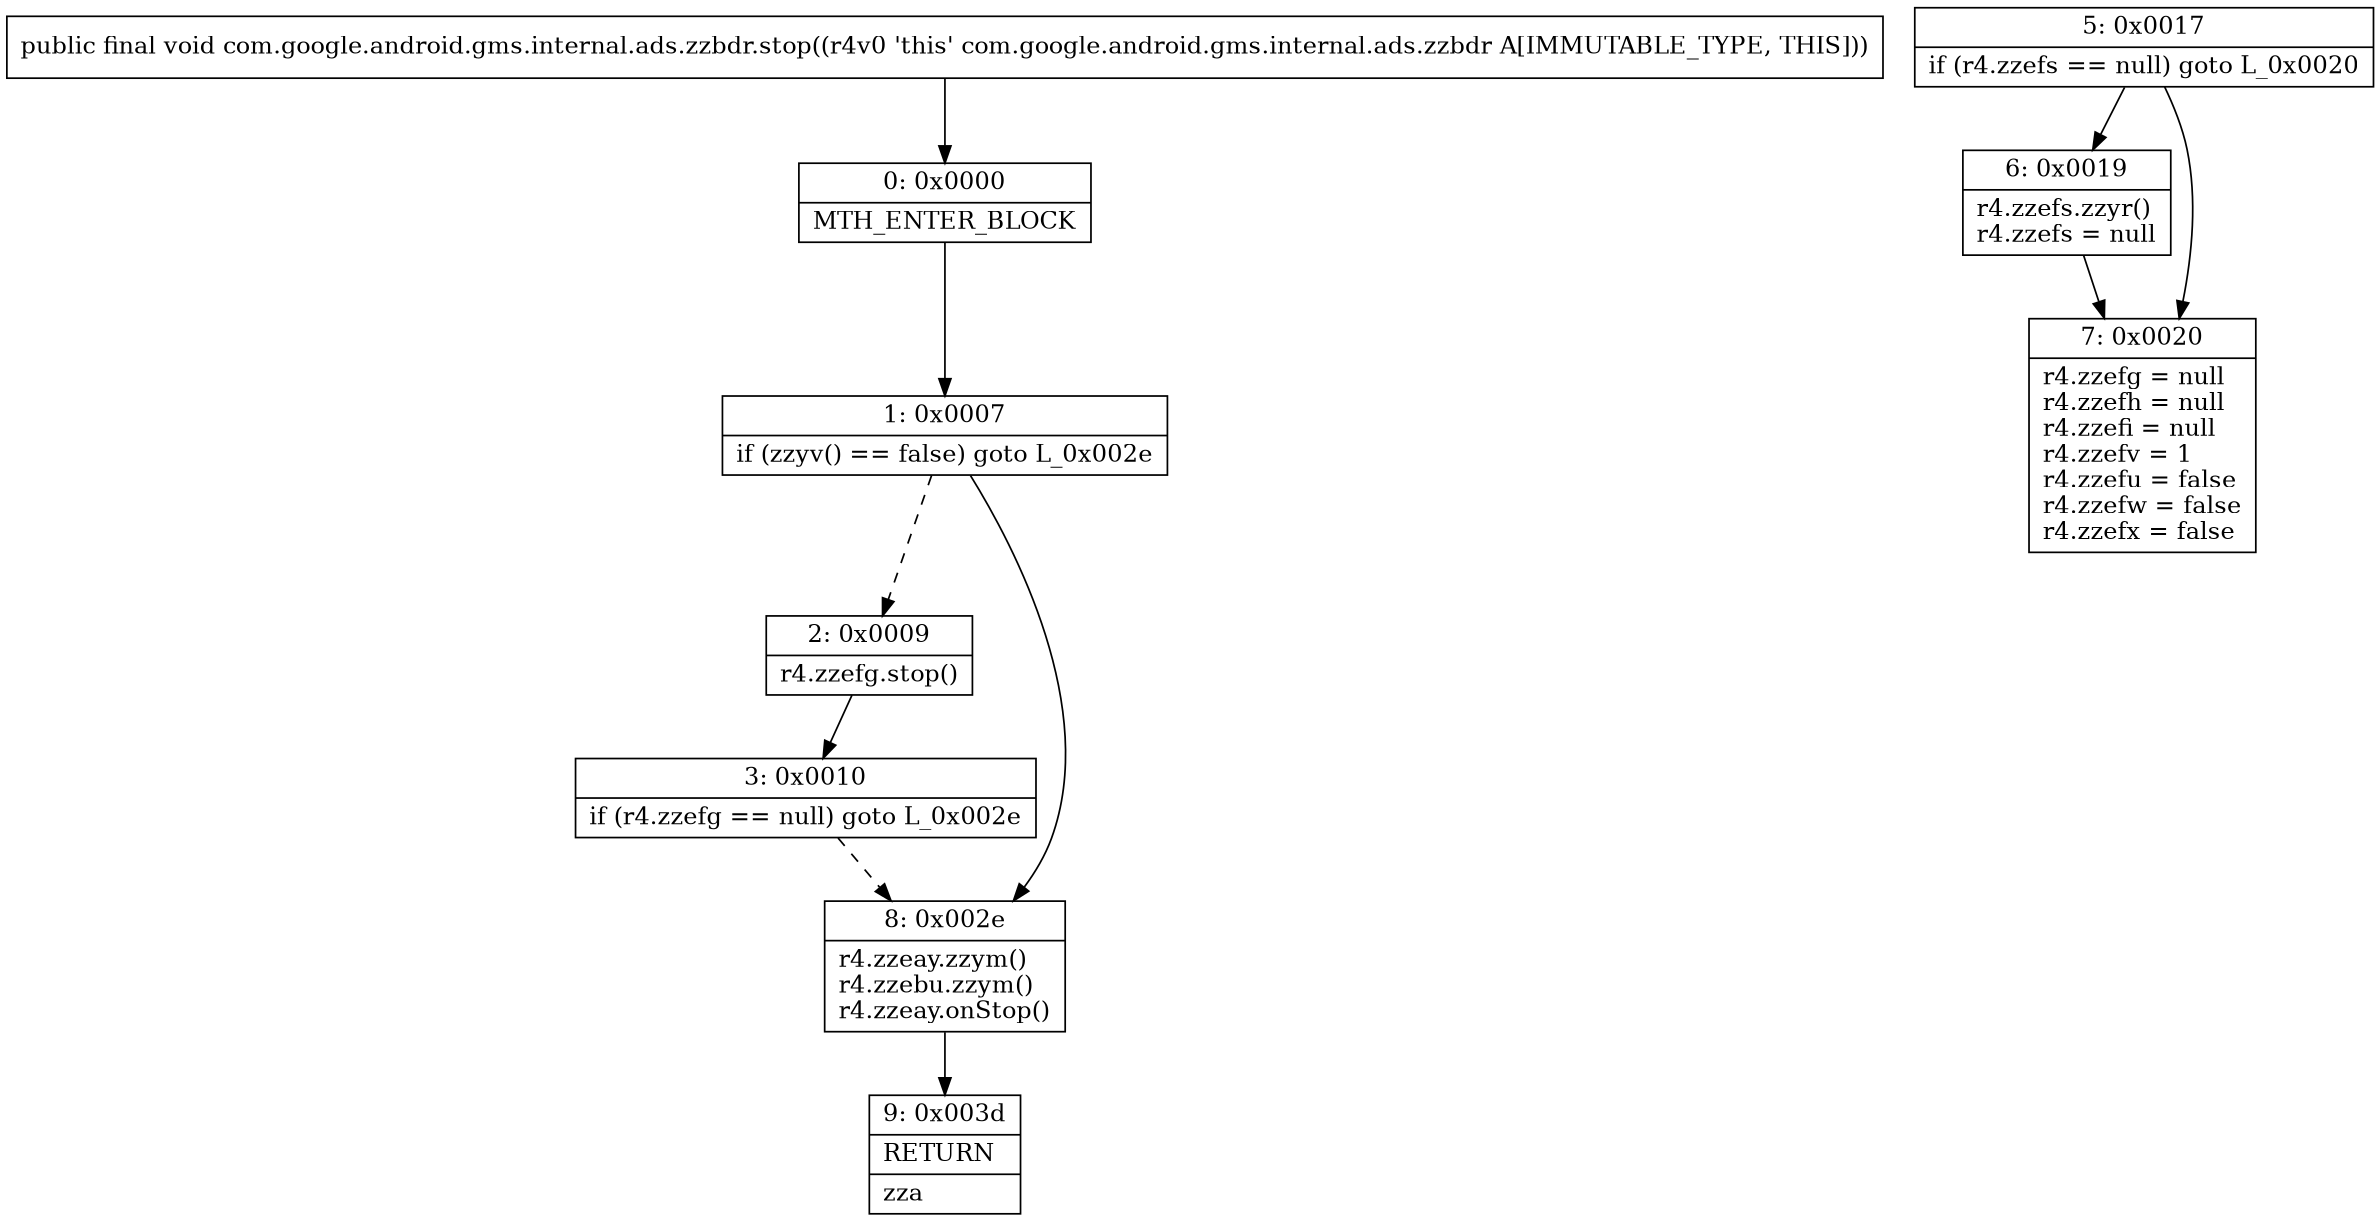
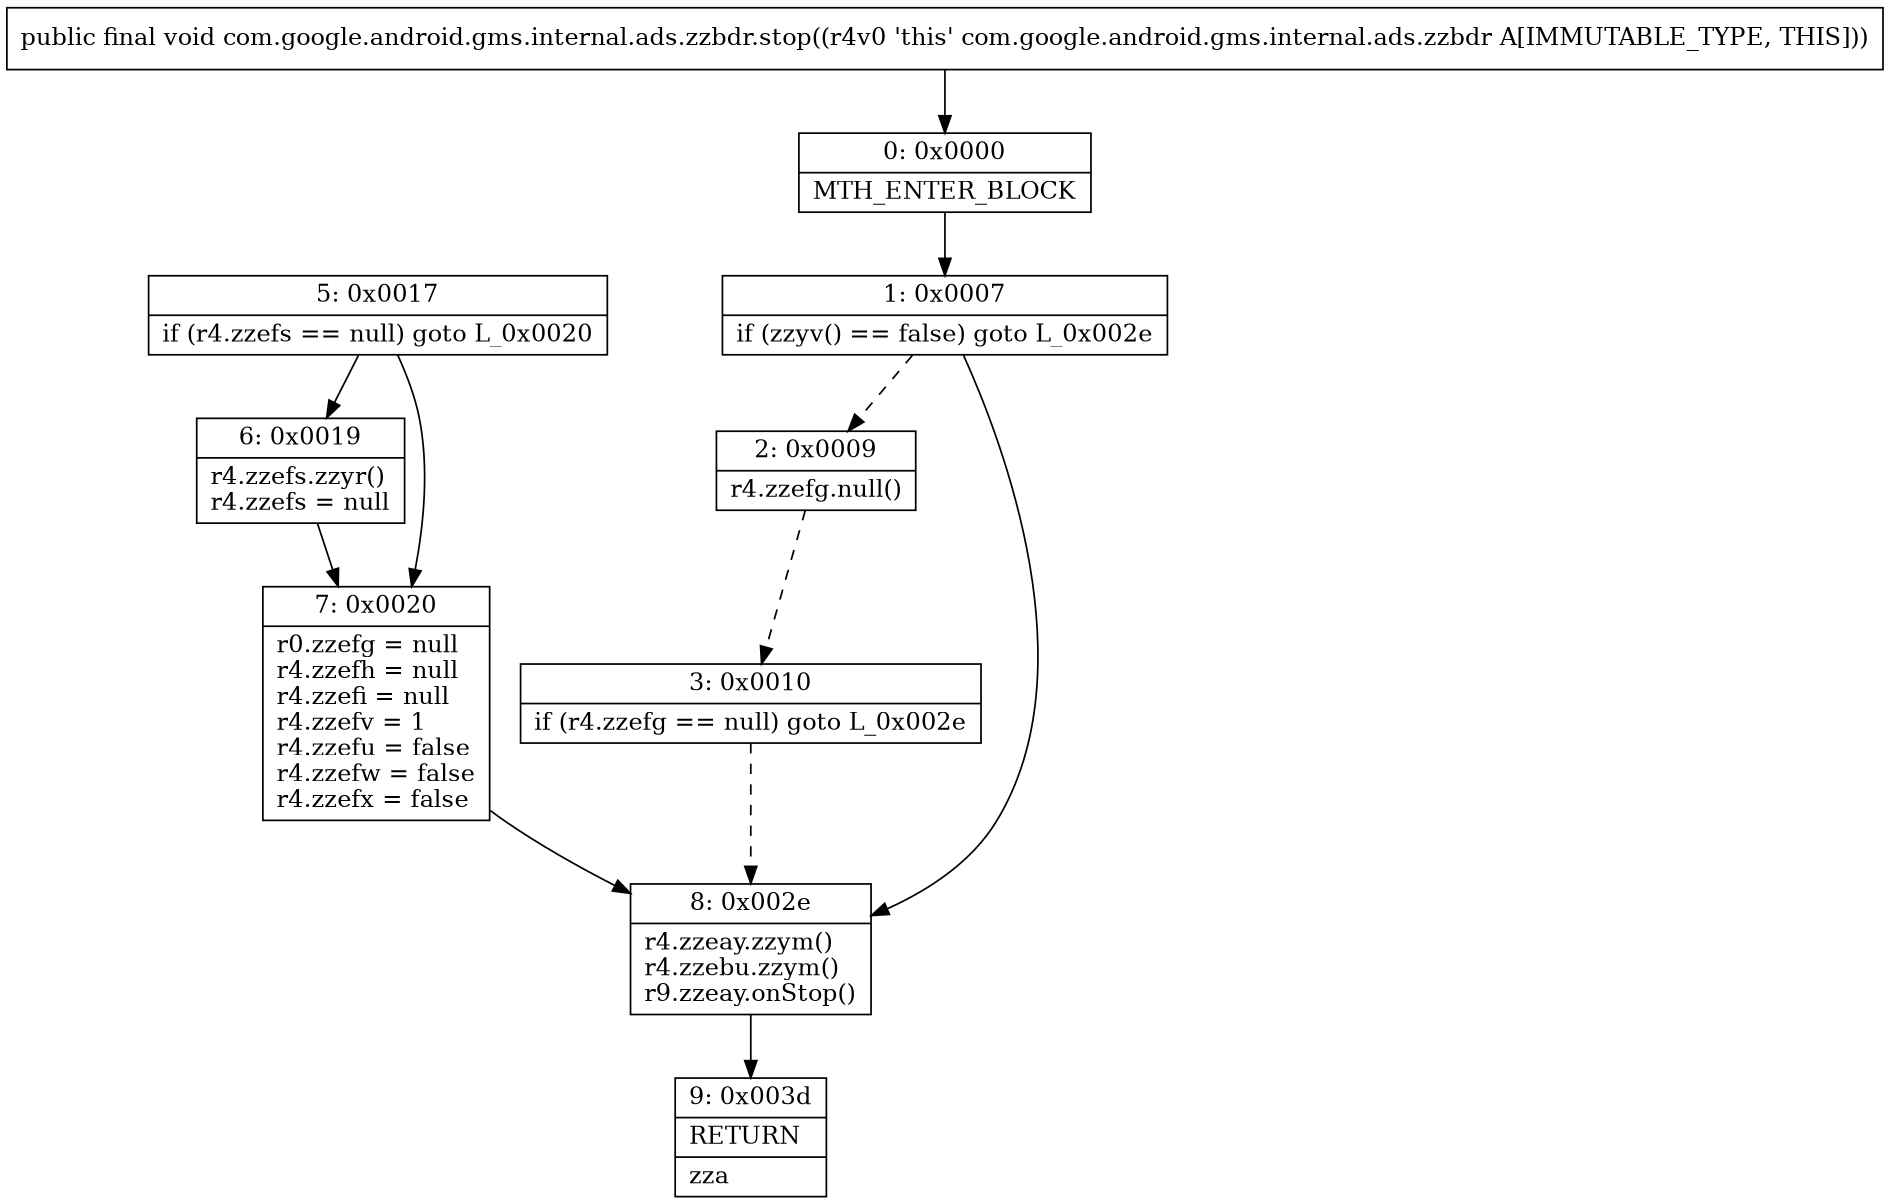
node "7: 0x0020": text "r4.zzefg = null" -> "r0.zzefg = null"
node "2: 0x0009": text "r4.zzefg.stop()" -> "r4.zzefg.null()"
edge "2: 0x0009" -> "3: 0x0010": style solid -> dashed
edge "7: 0x0020" -> "8: 0x002e": added
node "8: 0x002e": text "r4.zzeay.onStop()" -> "r9.zzeay.onStop()"
